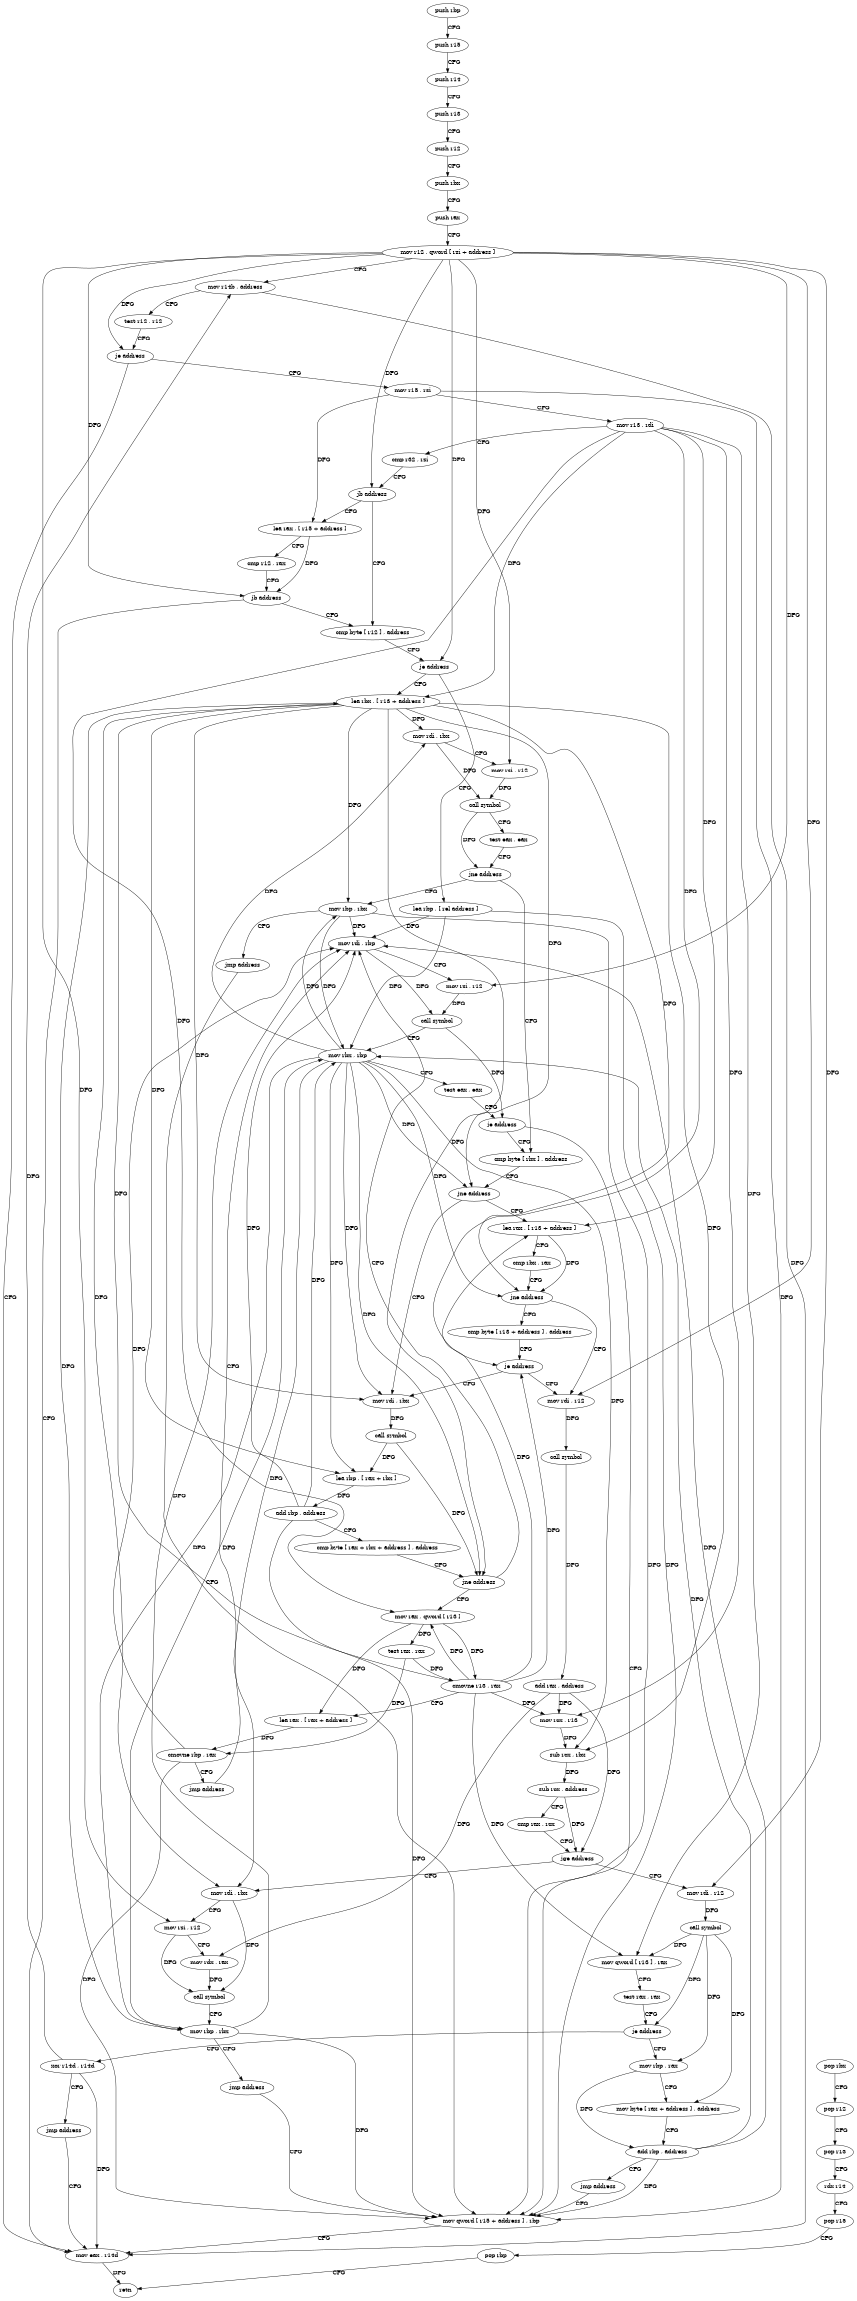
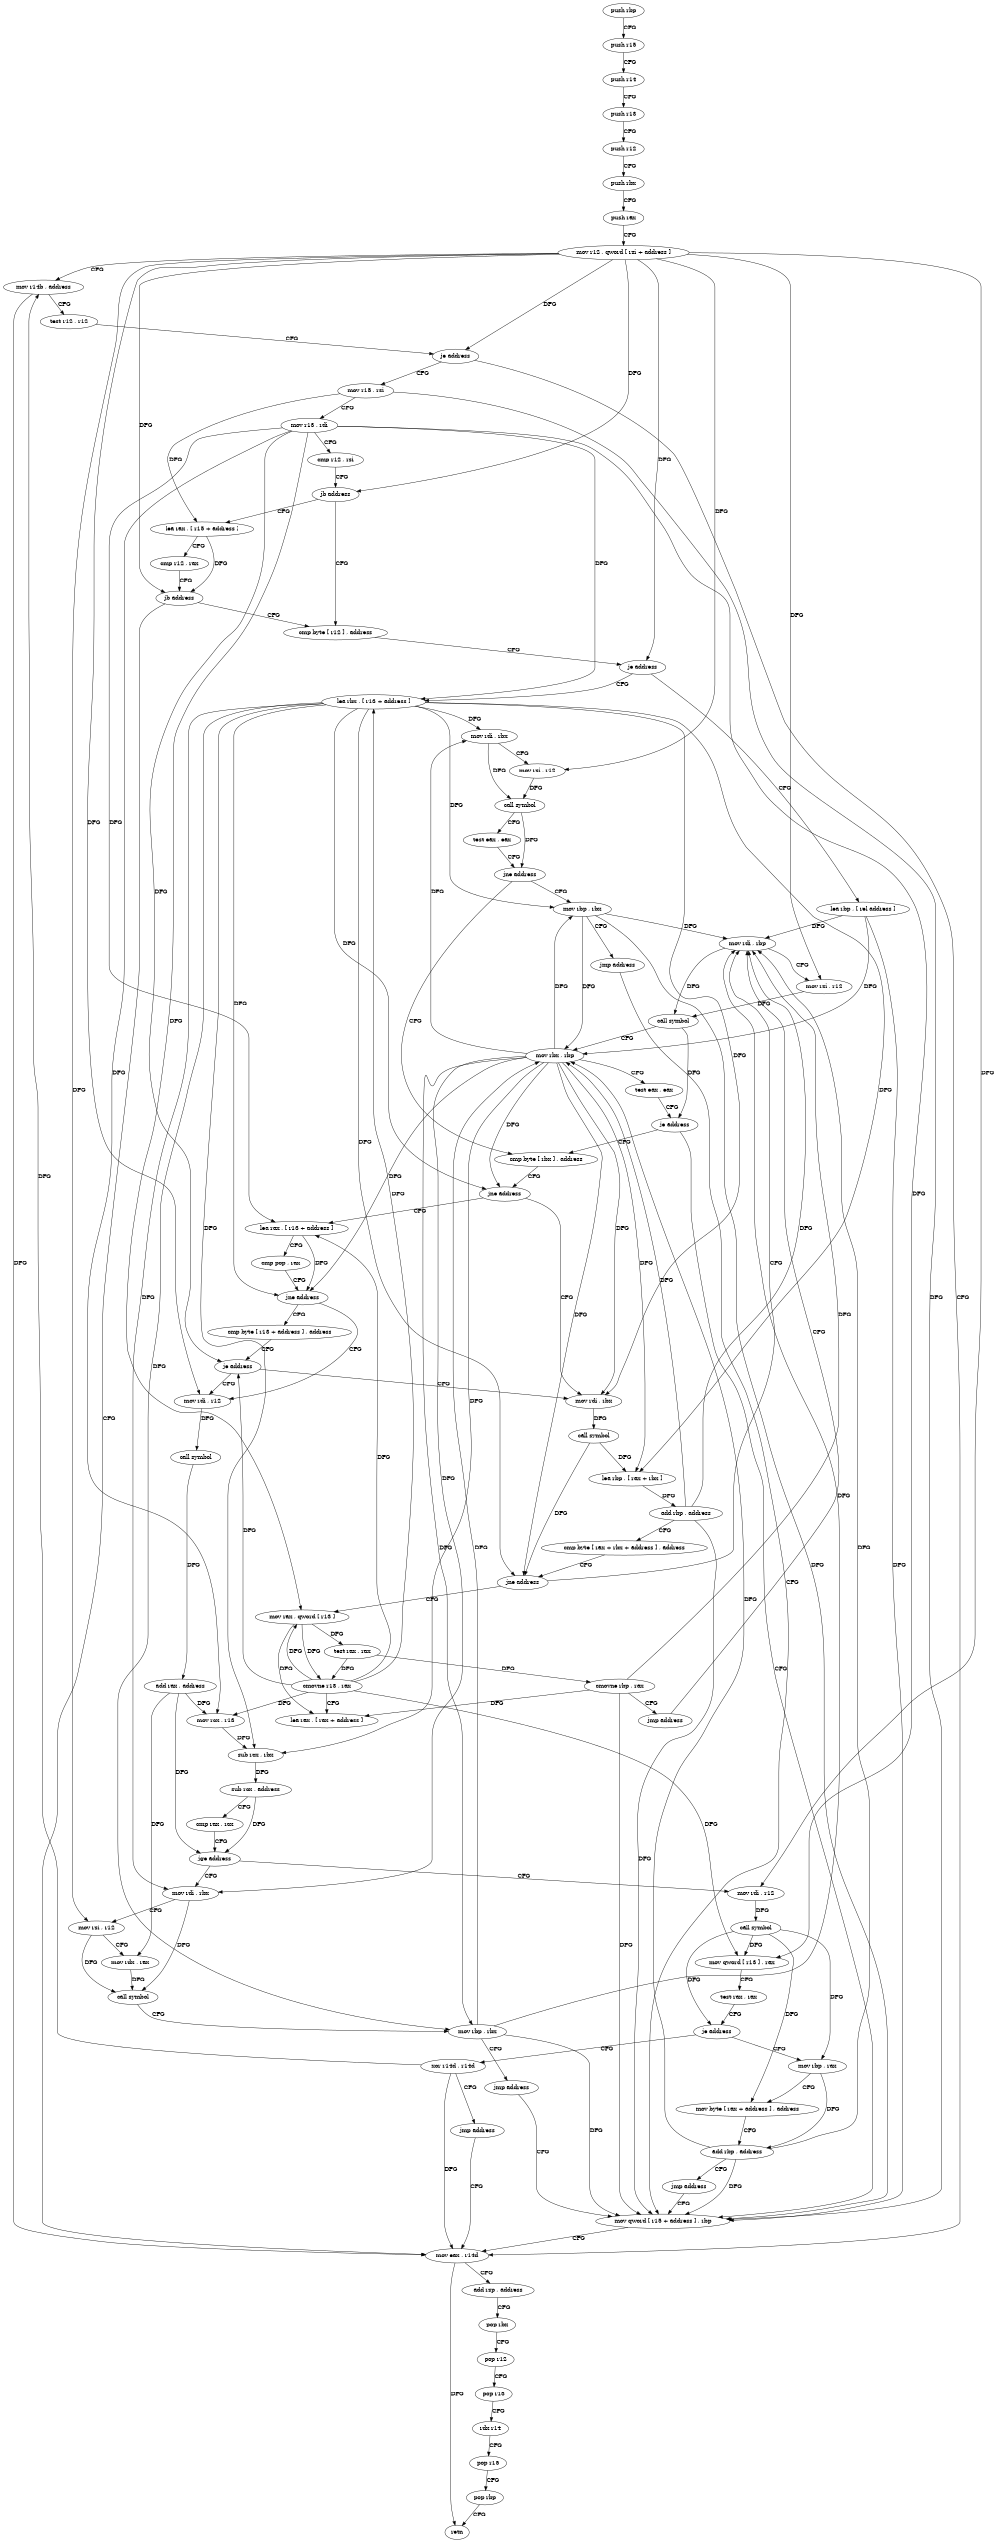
node "cmp r32 , rsi": label "cmp r32 , rsi" -> "cmp r12 , rsi"
node "cmp rbx , rax": label "cmp rbx , rax" -> "cmp pop , rax"
edge "lea rax , [ rax + address ]" -> "cmovne rbp , rax": reversed
node "add rsp , address": added
